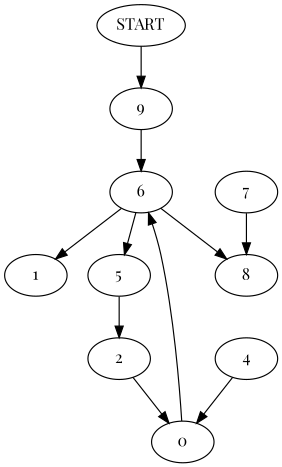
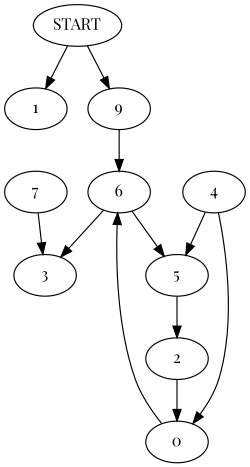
edge "4" -> "5": added
edge "6" -> "1": now "START" -> "1"
node "8": label "8" -> "3"
